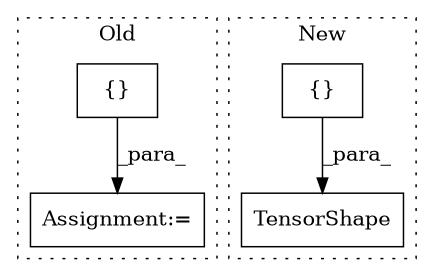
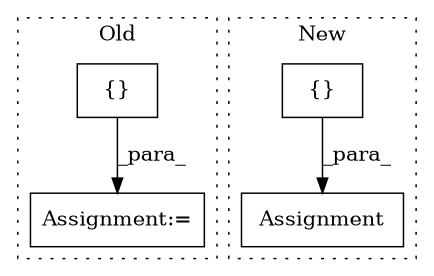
node "TensorShape": label "TensorShape" -> "Assignment"
